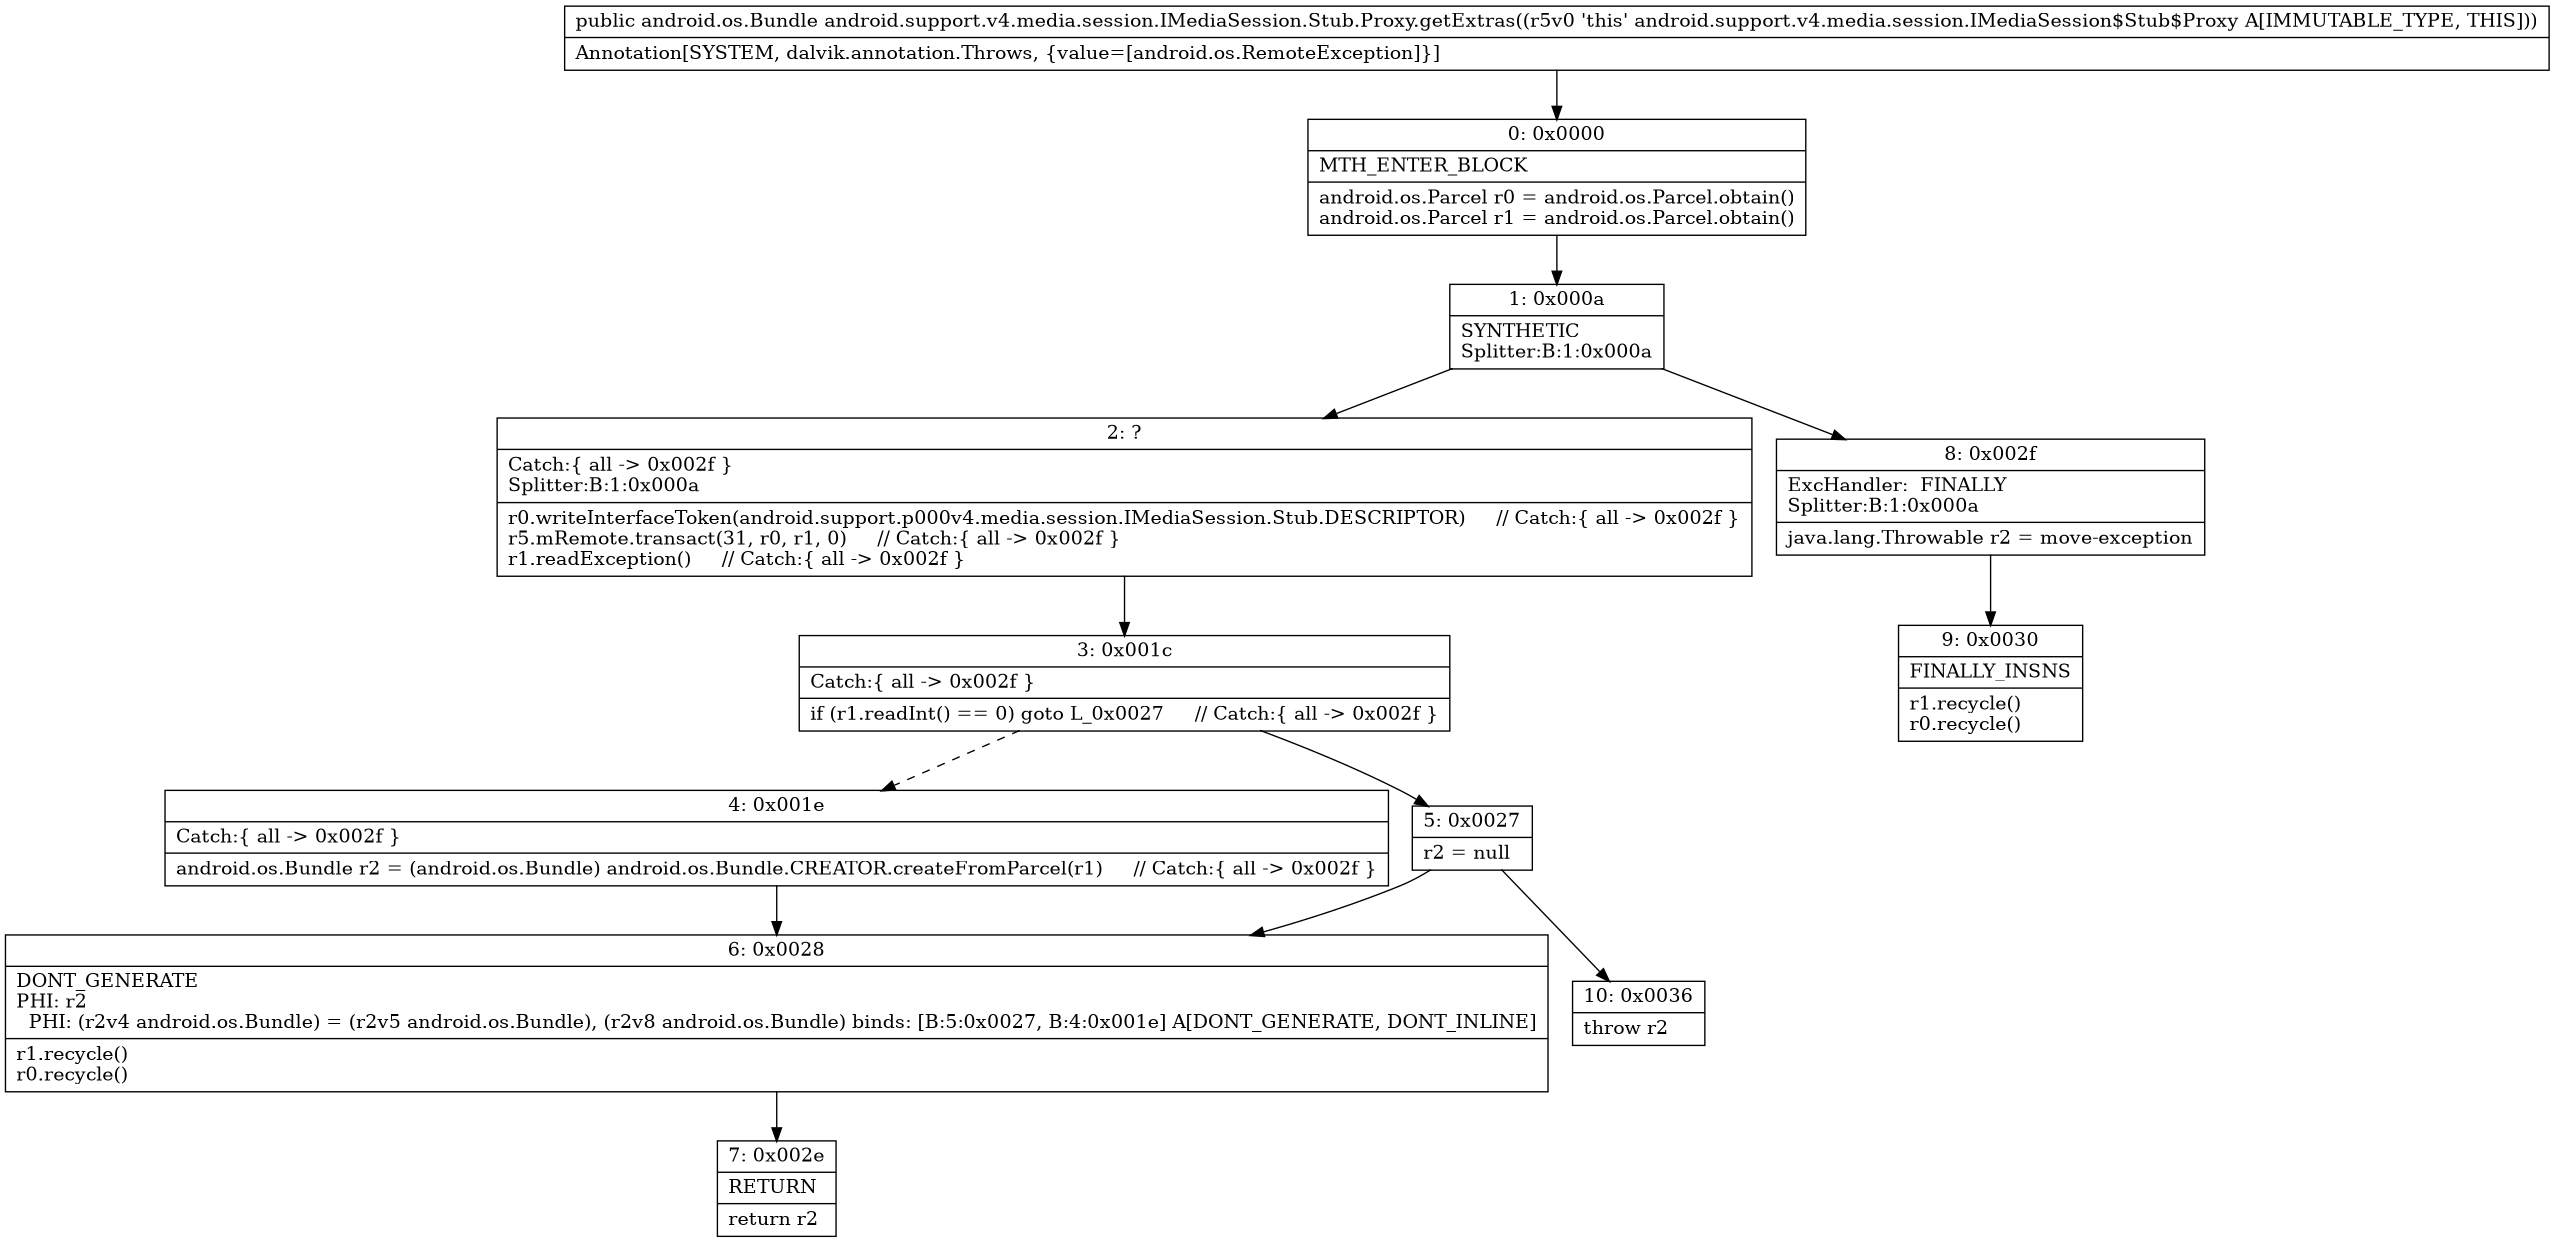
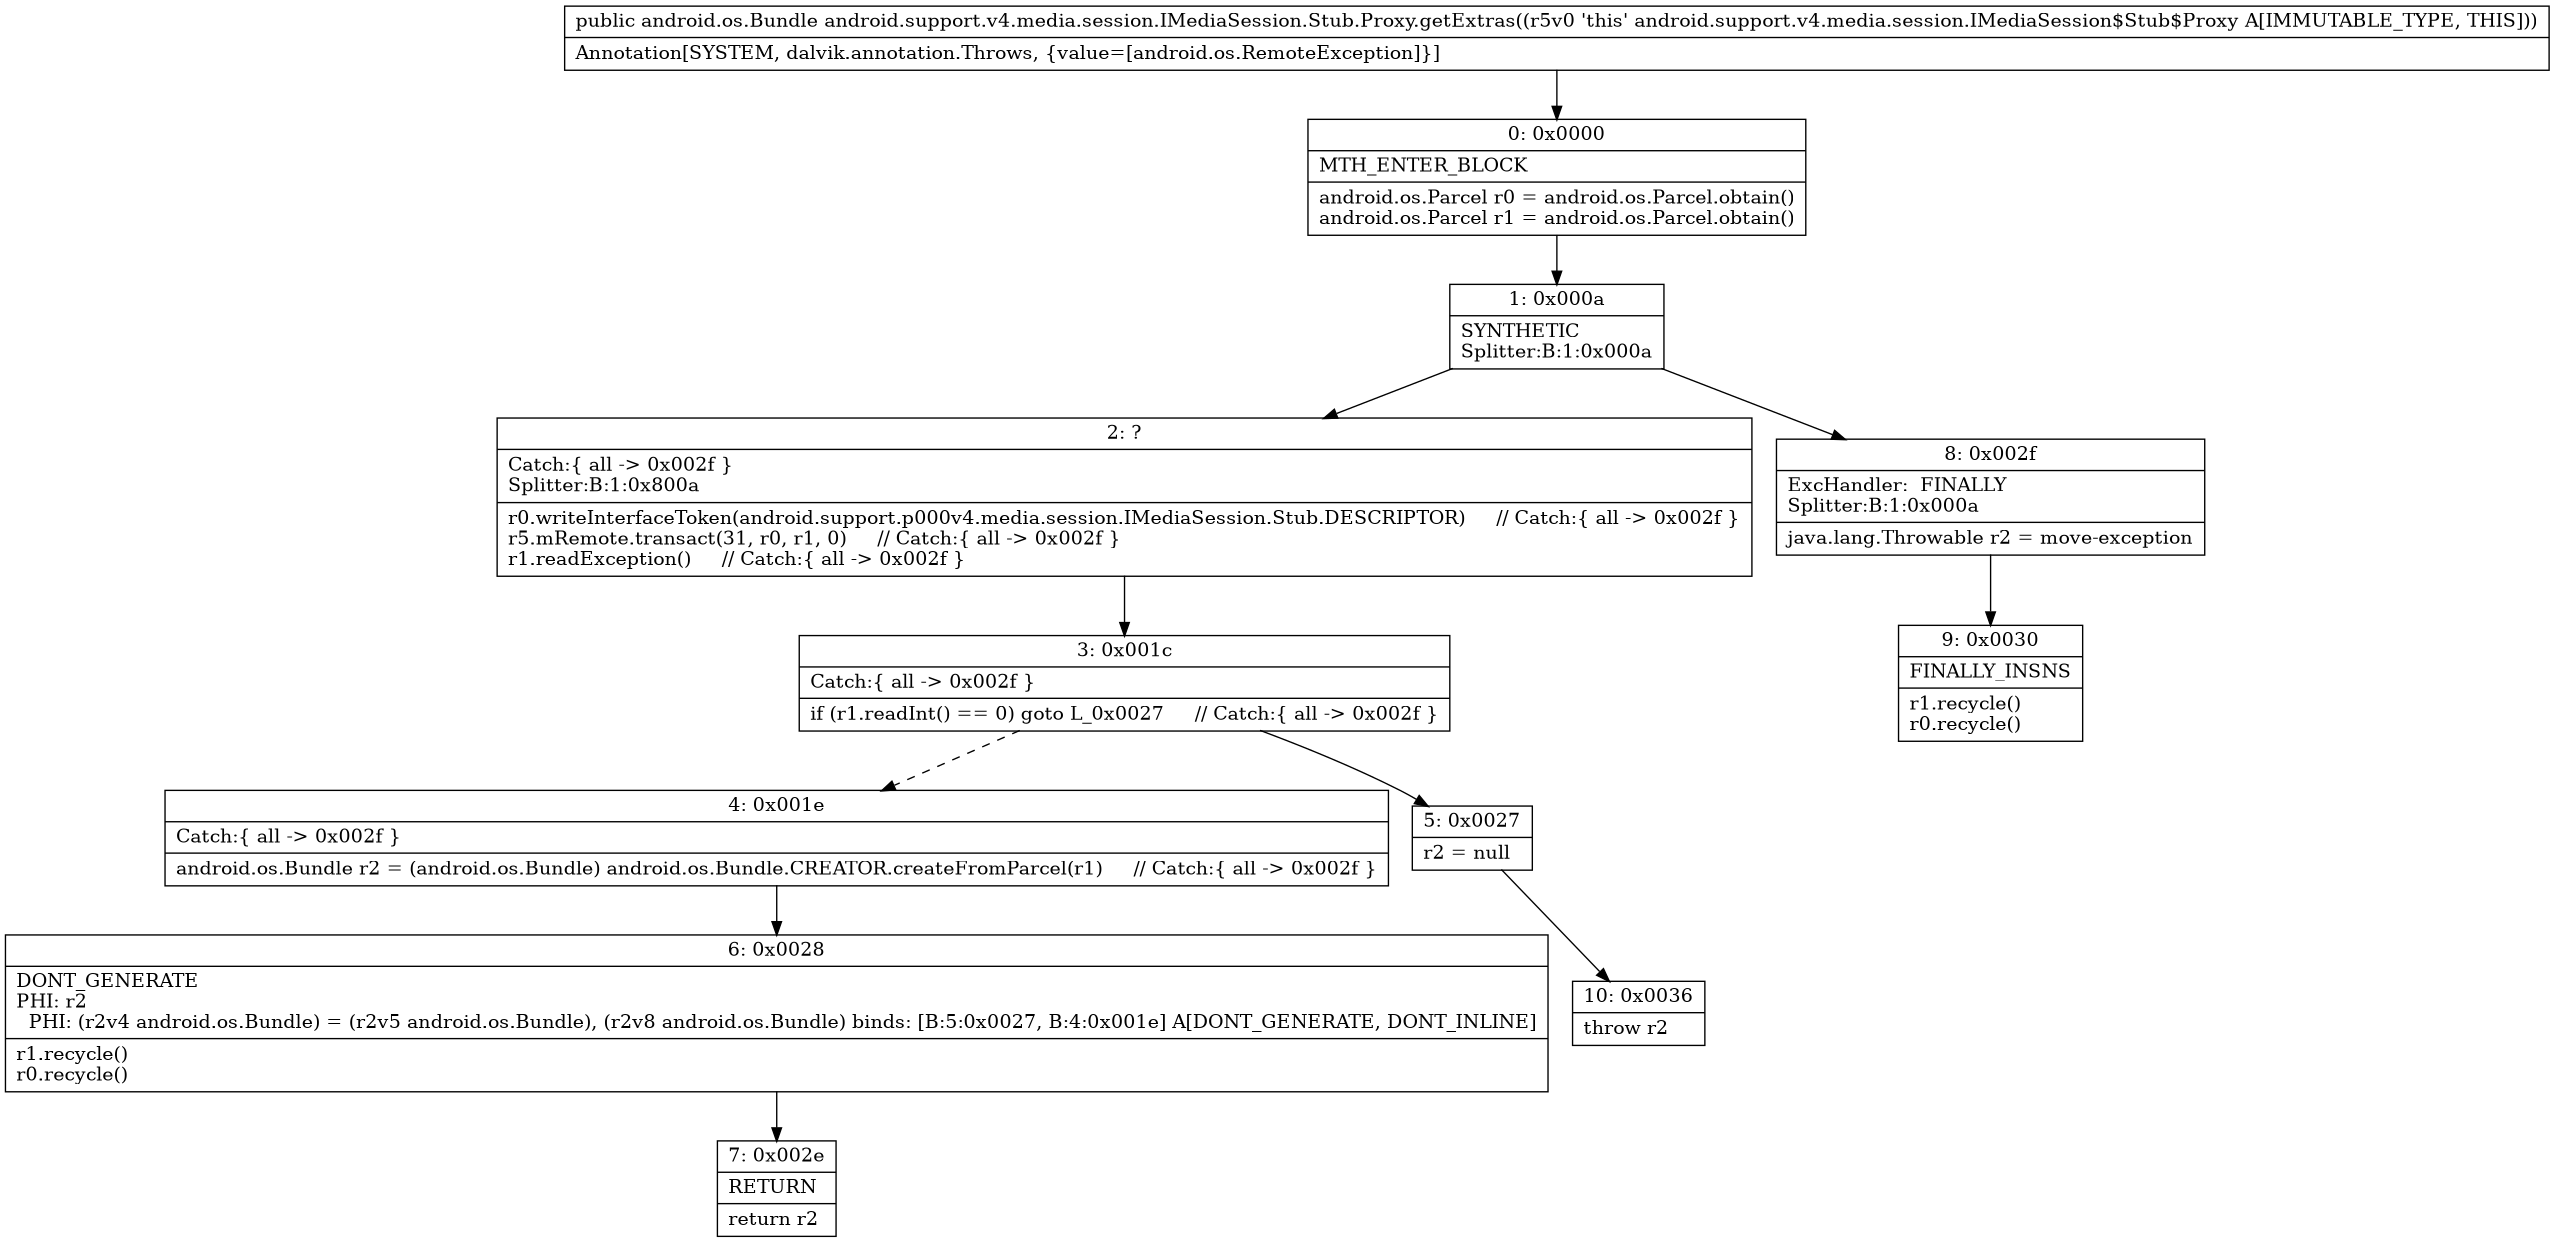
node "2: ?": text "Splitter:B:1:0x000a" -> "Splitter:B:1:0x800a"
edge "5: 0x0027" -> "6: 0x0028": removed
